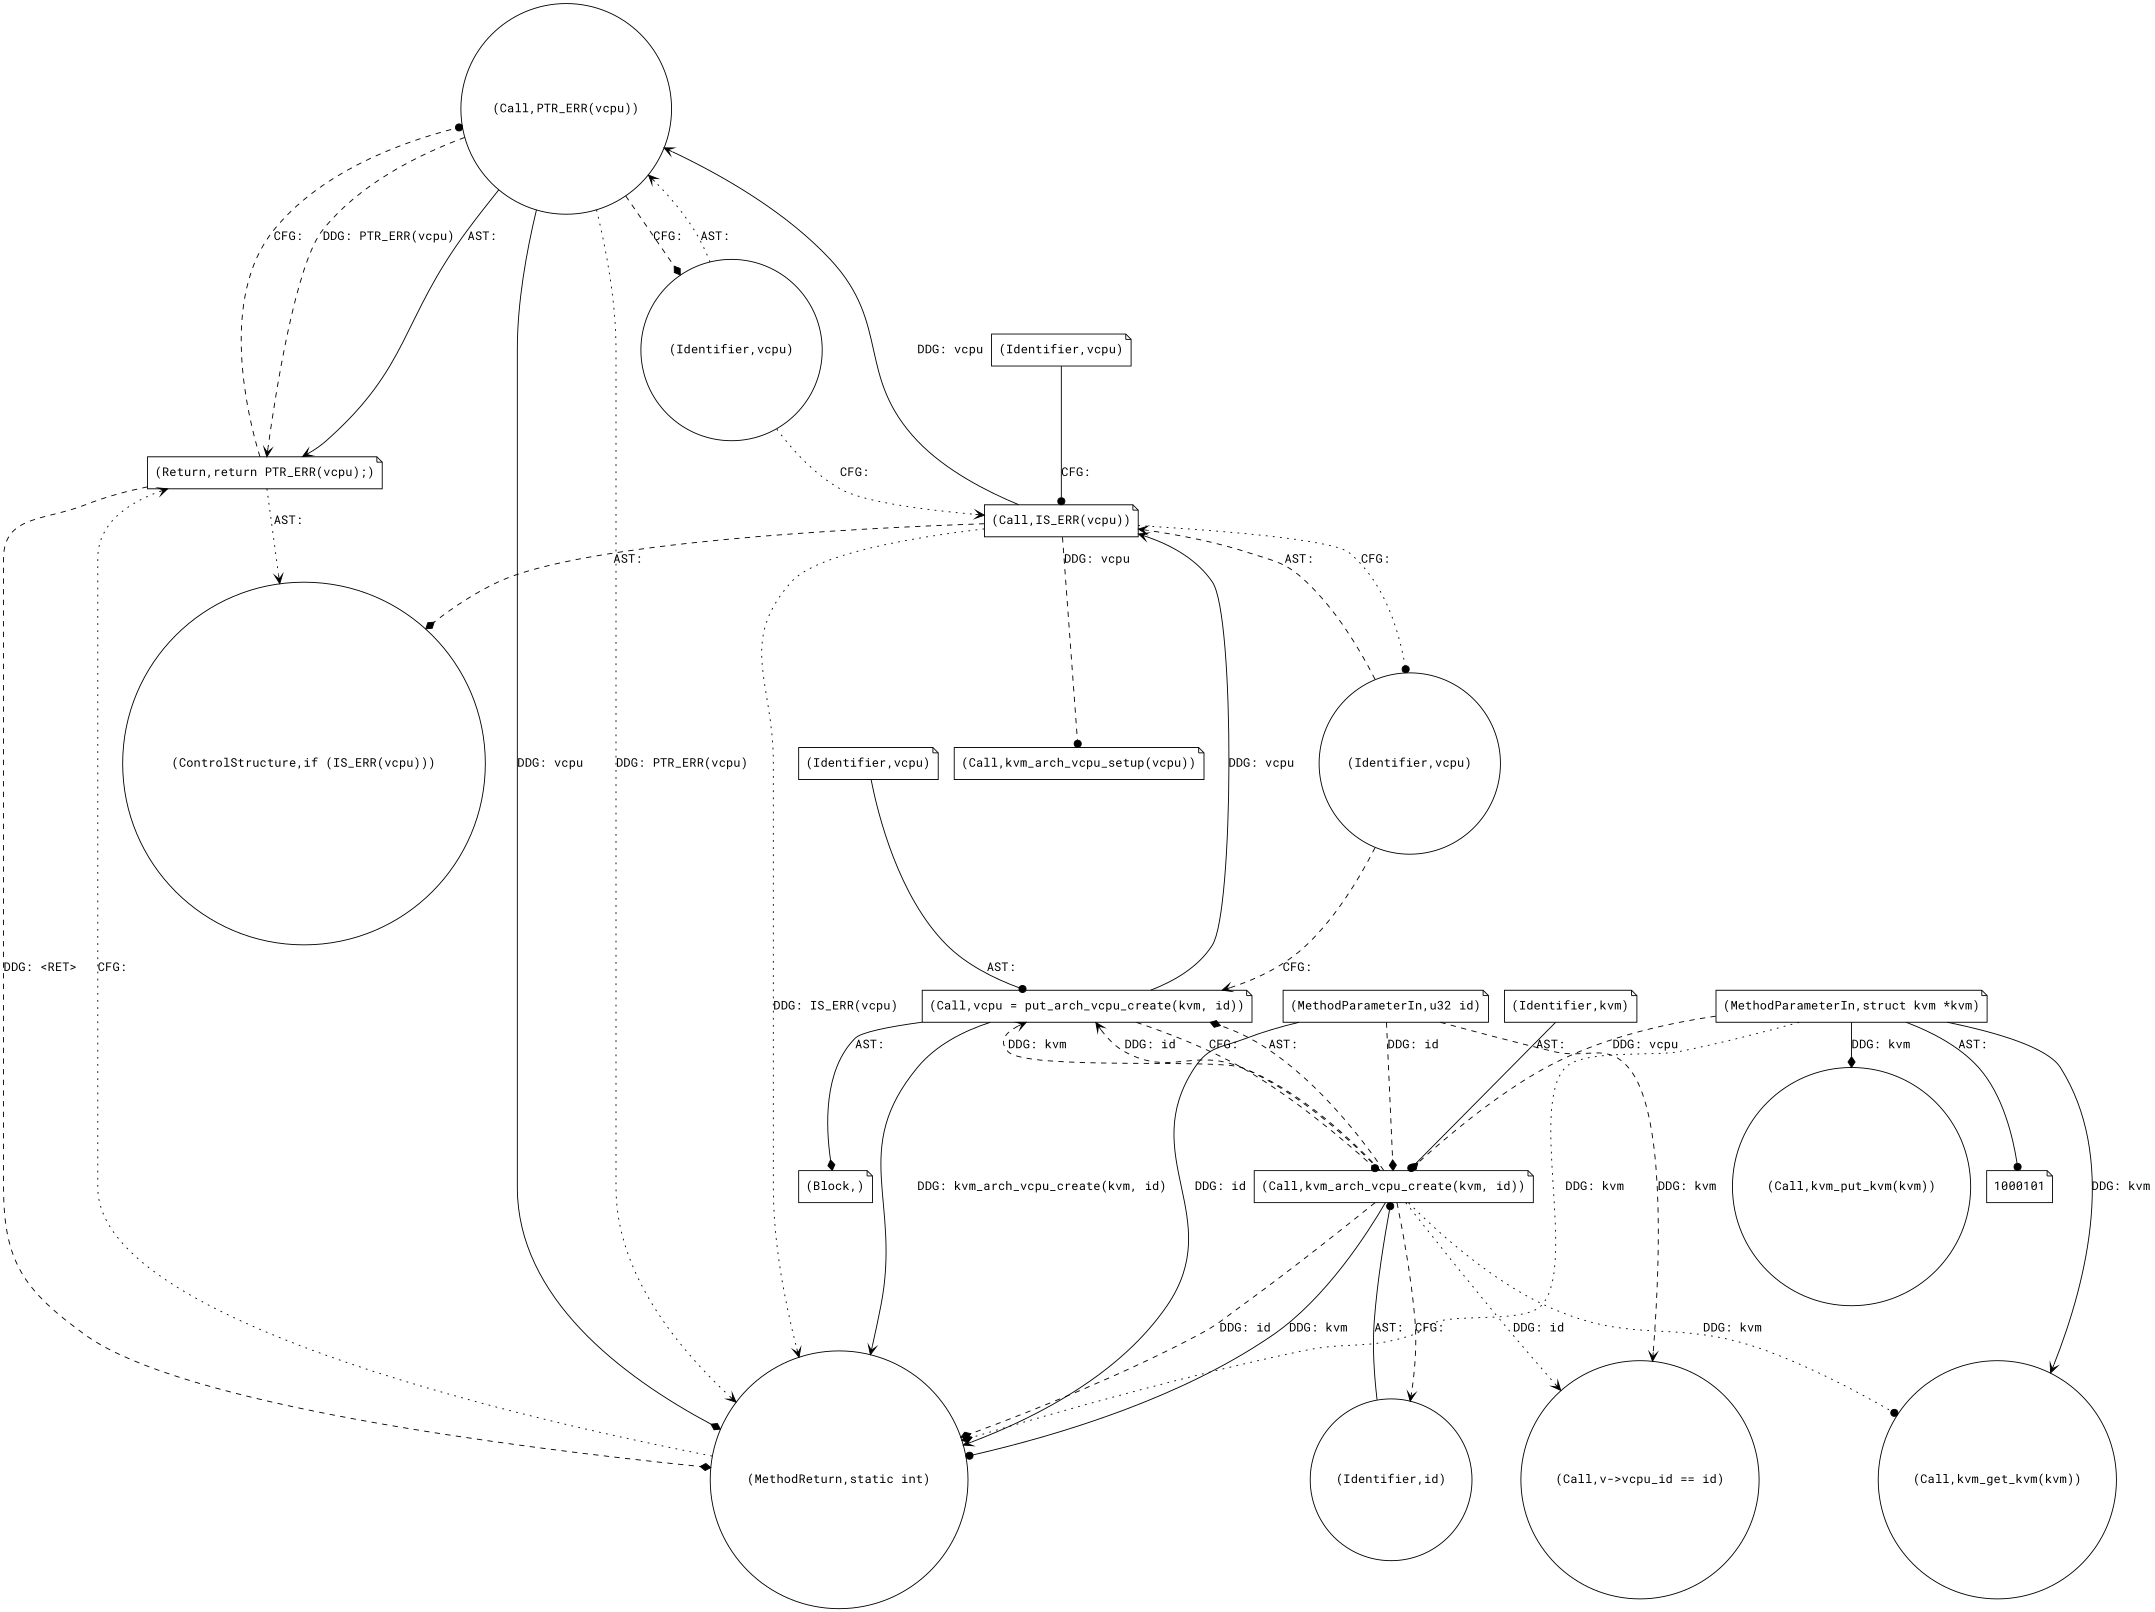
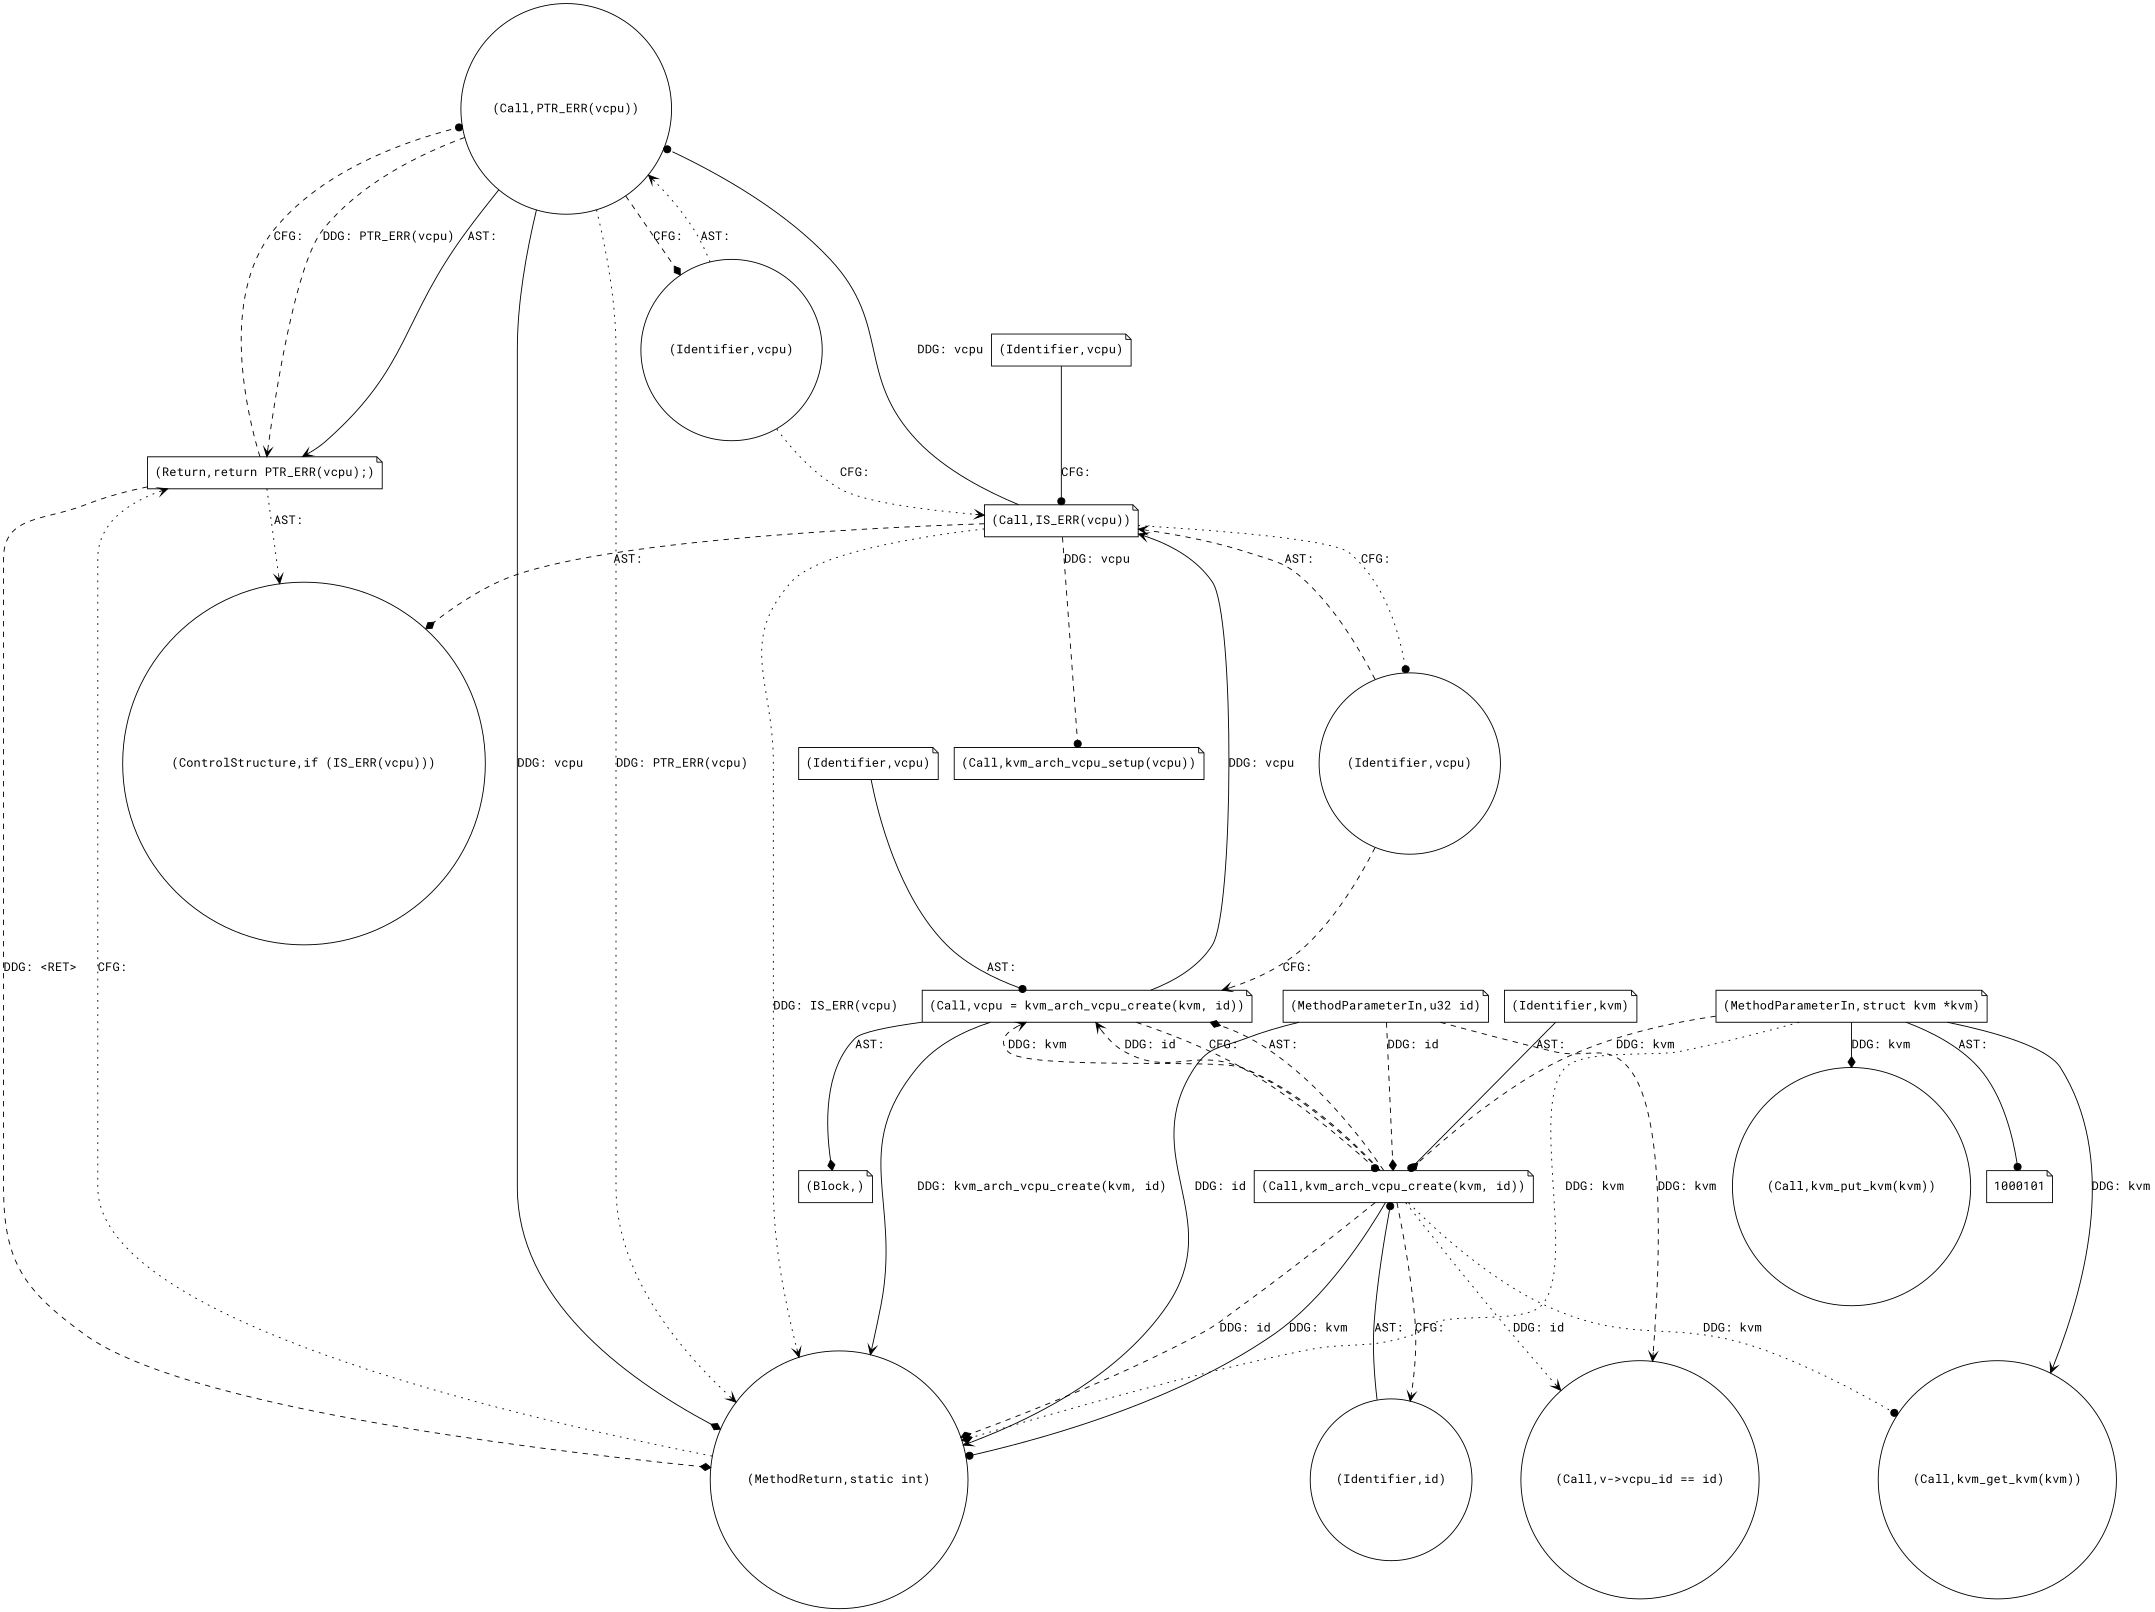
edge "(Call,IS_ERR(vcpu))" -> "(Call,PTR_ERR(vcpu))": arrowhead vee -> dot
node "(Call,vcpu = put_arch_vcpu_create(kvm, id))": label "(Call,vcpu = put_arch_vcpu_create(kvm, id))" -> "(Call,vcpu = kvm_arch_vcpu_create(kvm, id))"
edge "(MethodParameterIn,struct kvm *kvm)" -> "(Call,kvm_arch_vcpu_create(kvm, id))": label "DDG: vcpu" -> "DDG: kvm"
